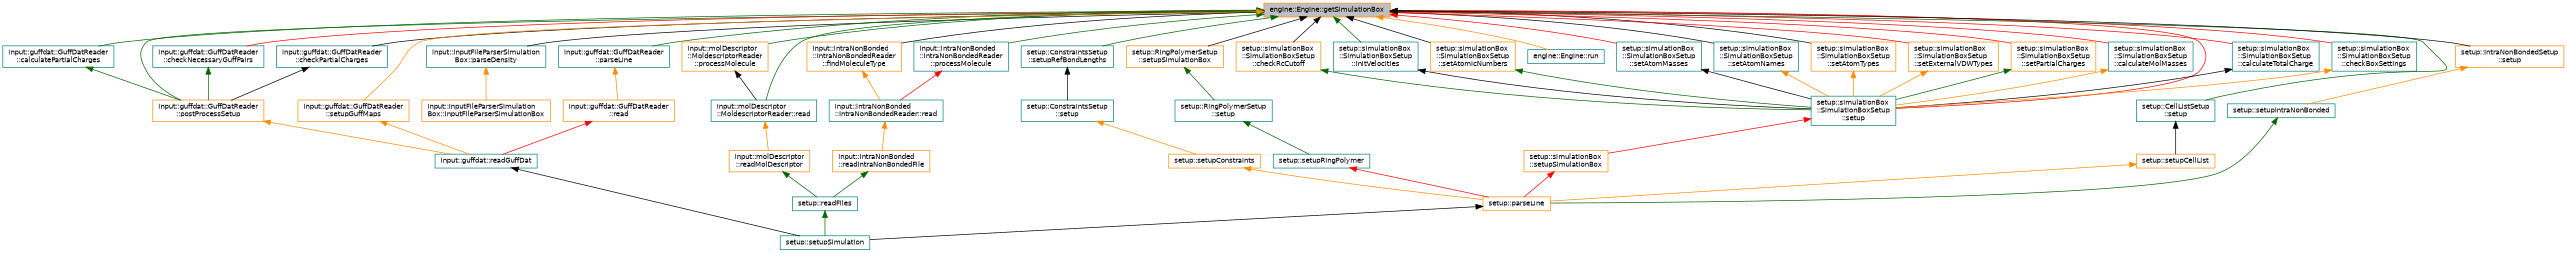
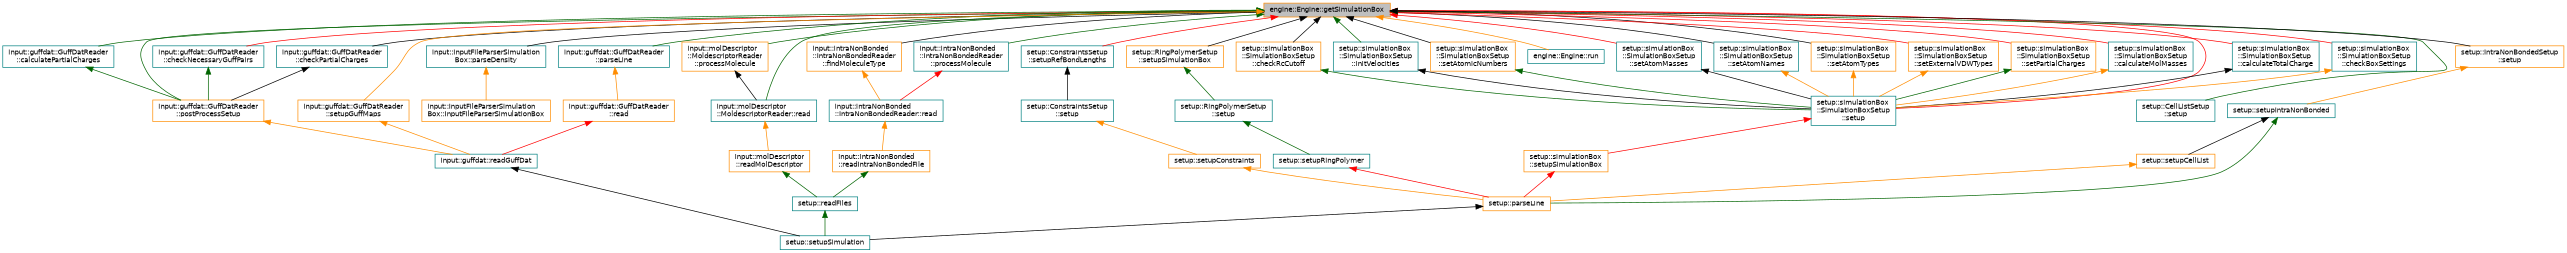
edge "setup::ConstraintsSetup ::setupRefBondLengths" -> "engine::Engine::getSimulationBox": color darkgreen -> red
edge "setup::setupCellList" -> "setup::CellListSetup ::setup": now "setup::setupCellList" -> "setup::setupIntraNonBonded"
